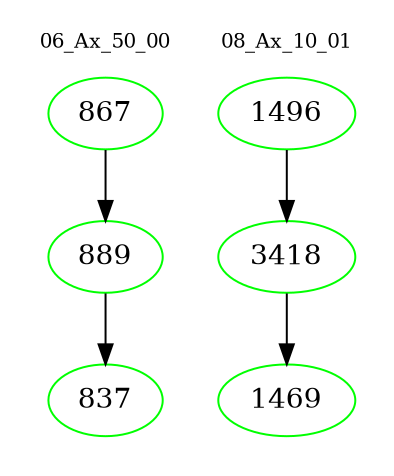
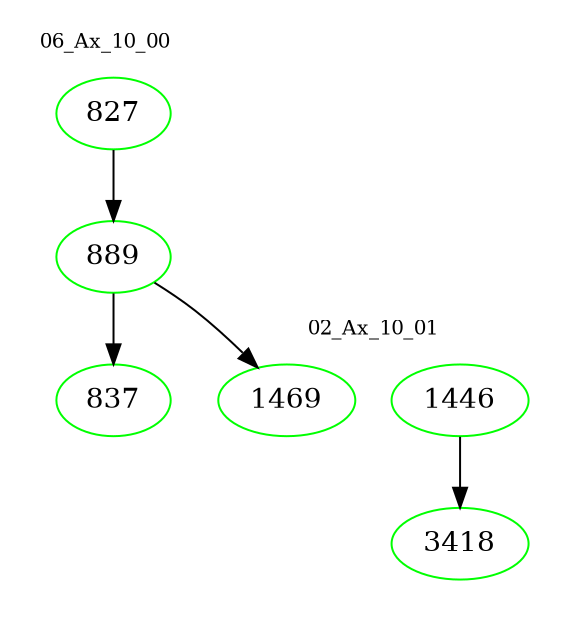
cluster "06_Ax_50_00": label "06_Ax_50_00" -> "06_Ax_10_00"
cluster "08_Ax_10_01": label "08_Ax_10_01" -> "02_Ax_10_01"
node "867": label "867" -> "827"
node "1496": label "1496" -> "1446"
edge "3418" -> "1469": now "889" -> "1469"
